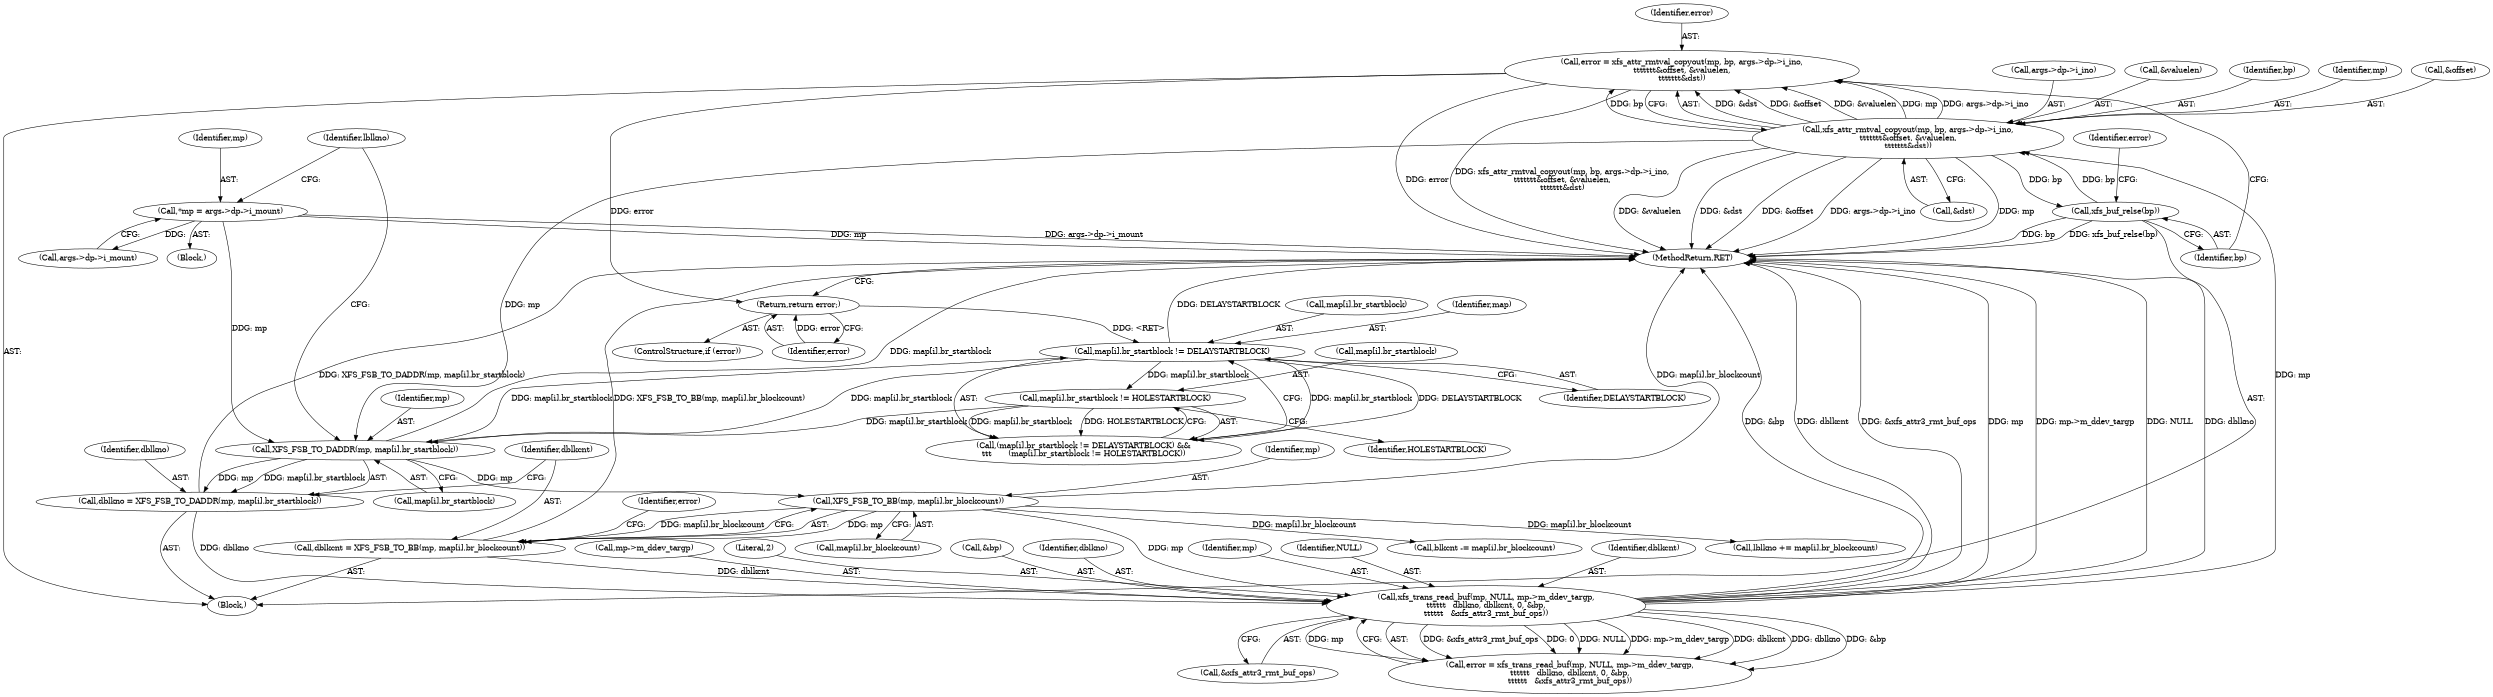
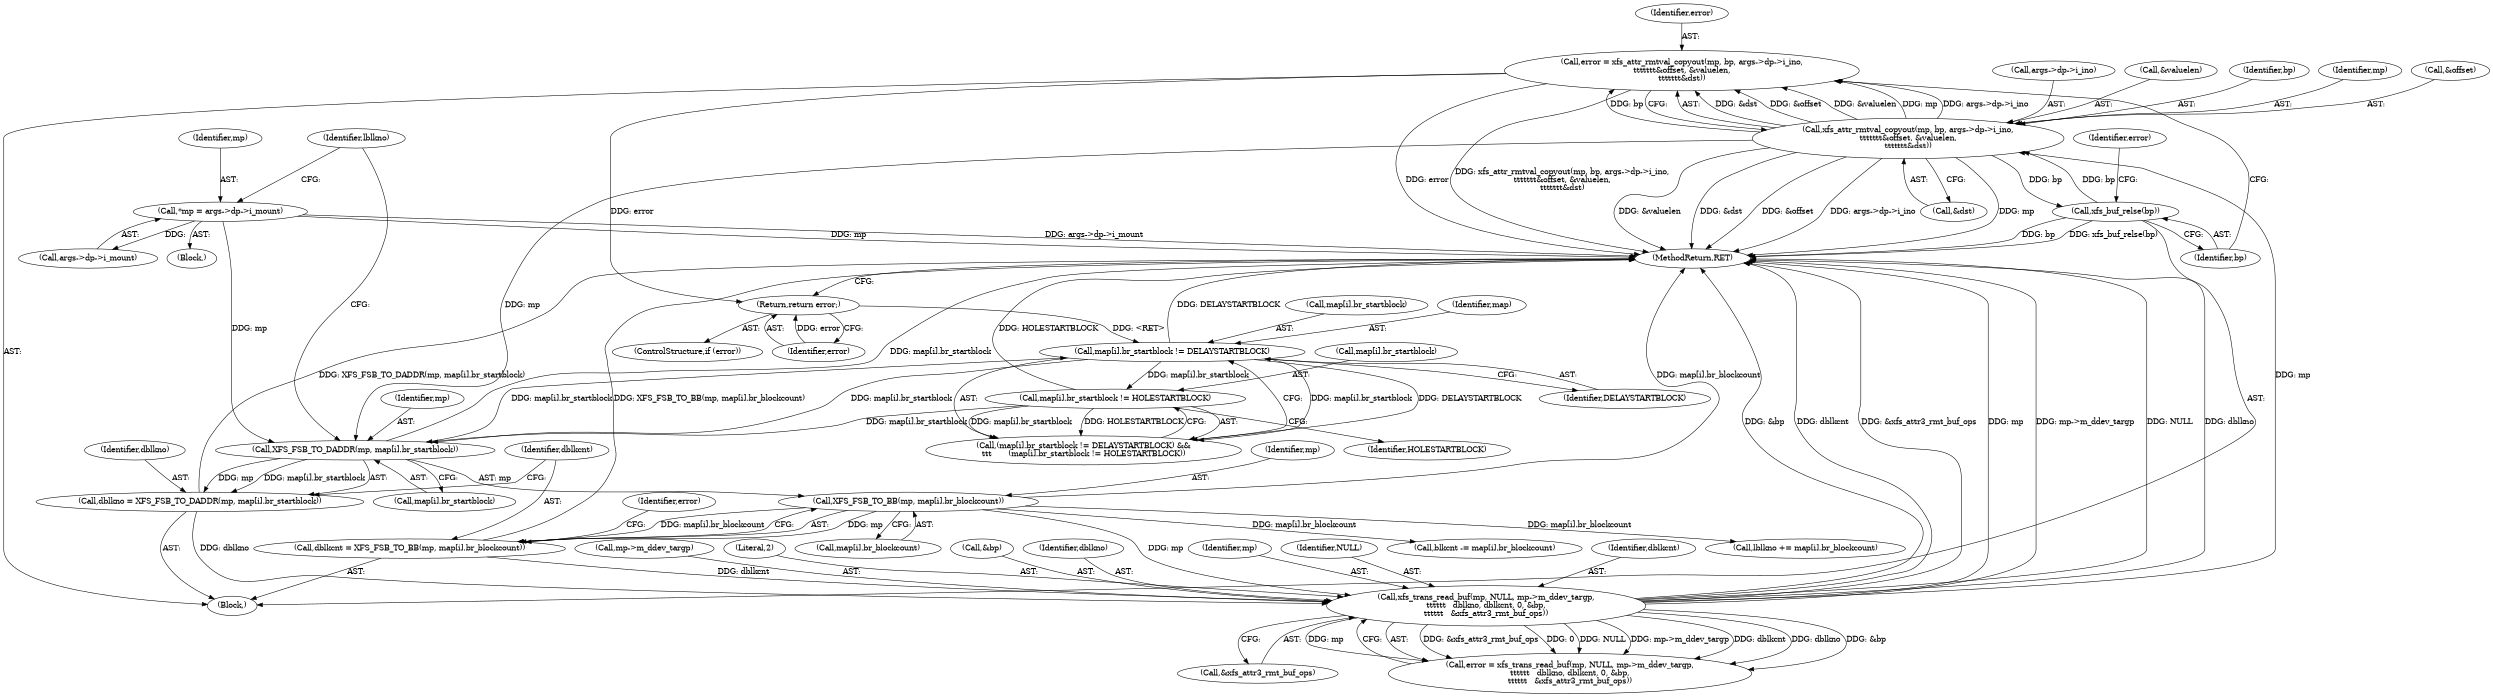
edge "(Call,args->dp->i_mount)" -> "(Call,*mp = args->dp->i_mount)": label "CFG: " -> "AST: "
edge "(Call,map[i].br_startblock != HOLESTARTBLOCK)" -> "(MethodReturn,RET)": added, label "DDG: HOLESTARTBLOCK"
edge "(Call,XFS_FSB_TO_DADDR(mp, map[i].br_startblock))" -> "(Call,XFS_FSB_TO_BB(mp, map[i].br_blockcount))": label "DDG: mp" -> "AST: mp"
